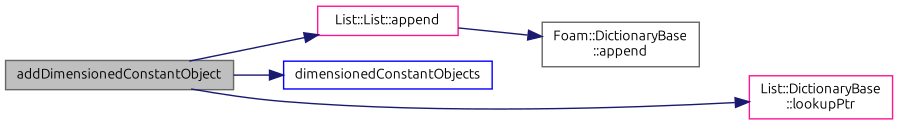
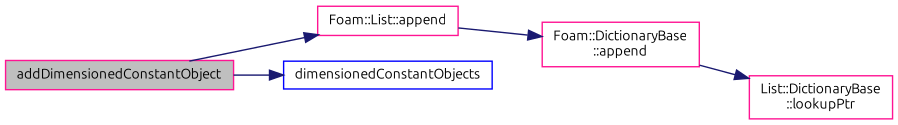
node "List::List::append": label "List::List::append" -> "Foam::List::append"
node "Foam::DictionaryBase ::append": color gray40 -> deeppink
node "addDimensionedConstantObject": color gray40 -> deeppink
edge "addDimensionedConstantObject" -> "List::DictionaryBase ::lookupPtr": now "Foam::DictionaryBase ::append" -> "List::DictionaryBase ::lookupPtr"
